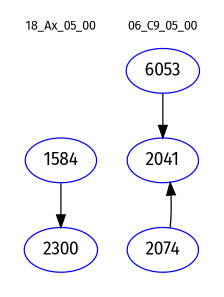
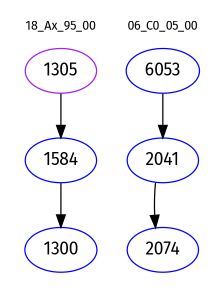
cluster "18_Ax_05_00": label "18_Ax_05_00" -> "18_Ax_95_00"
cluster "06_C9_05_00": label "06_C9_05_00" -> "06_C0_05_00"
node "1305": added
edge "2074" -> "2041": reversed
node "2300": label "2300" -> "1300"
